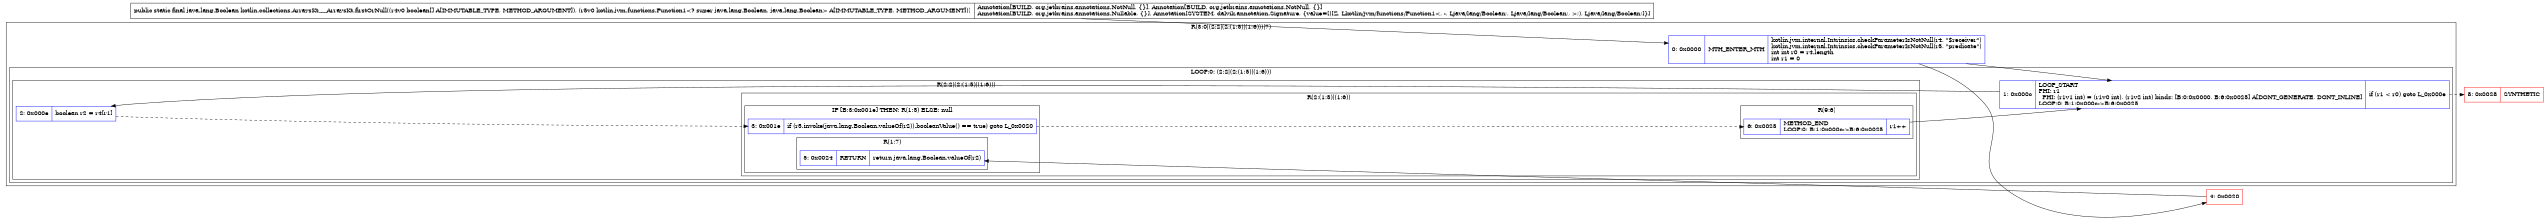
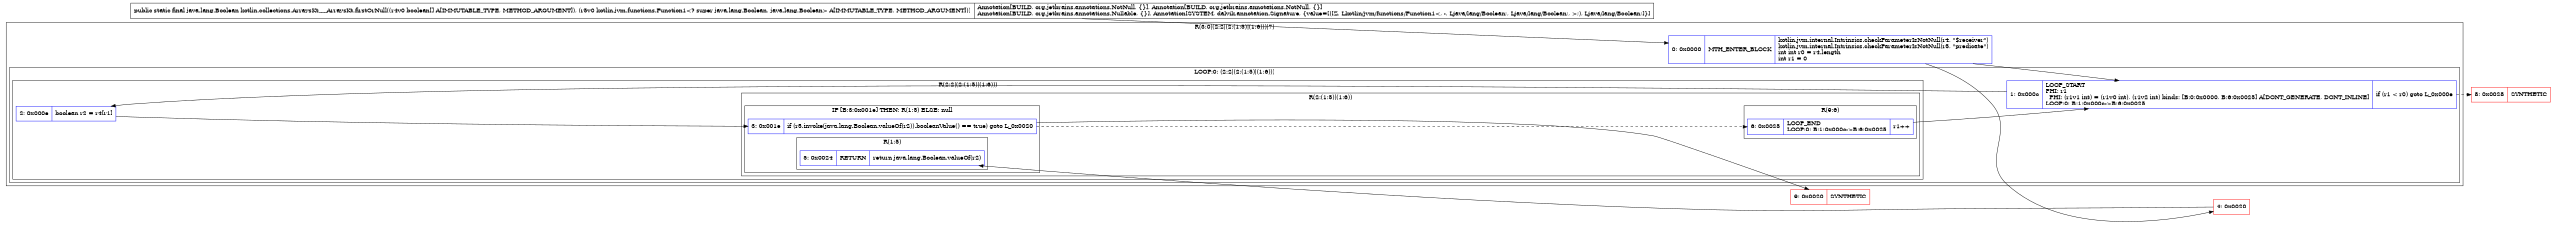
node "0: 0x0000": text "MTH_ENTER_MTH" -> "MTH_ENTER_BLOCK"
edge "2: 0x000e" -> "3: 0x001e": style dashed -> solid
node "6: 0x0025": text "METHOD_END" -> "LOOP_END"
cluster "R(1:7)": label "R(1:7)" -> "R(1:5)"
node "9: 0x0020": added
